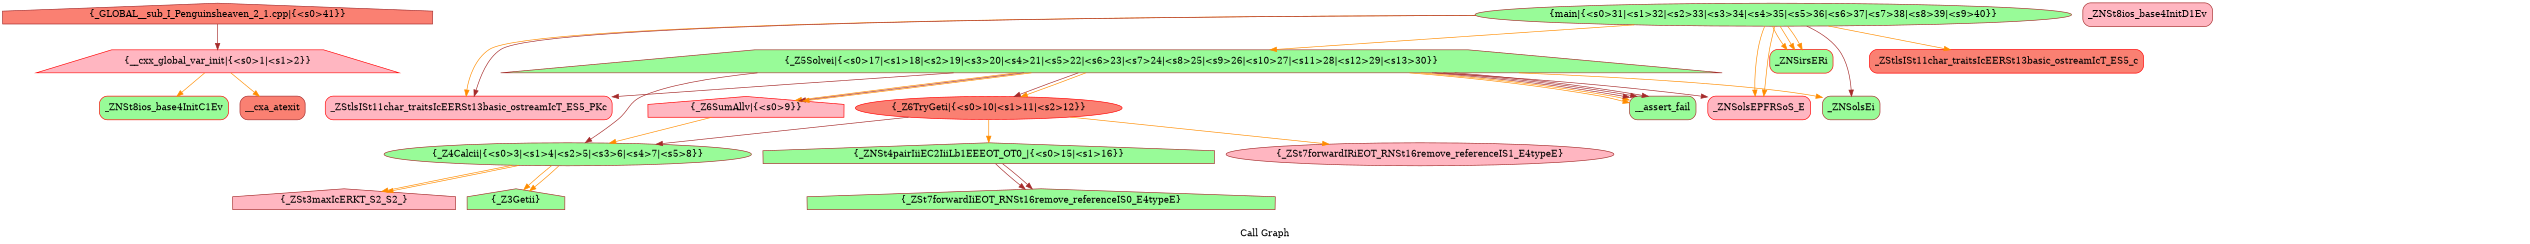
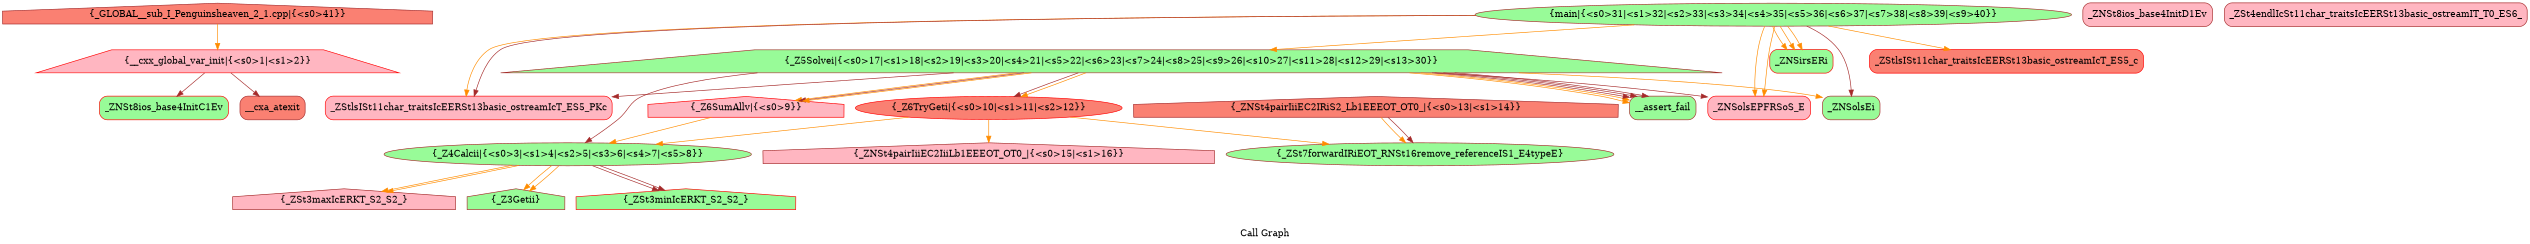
node "_ZSt4endlIcSt11char_traitsIcEERSt13basic_ostreamIT_T0_ES6_": added
edge "{_GLOBAL__sub_I_Penguinsheaven_2_1.cpp|{<s0>41}}" -> "{__cxx_global_var_init|{<s0>1|<s1>2}}": color brown -> darkorange
edge "{__cxx_global_var_init|{<s0>1|<s1>2}}" -> "_ZNSt8ios_base4InitC1Ev": color darkorange -> brown
edge "{__cxx_global_var_init|{<s0>1|<s1>2}}" -> "__cxa_atexit": color darkorange -> brown
node "{_ZNSt4pairIiiEC2IRiS2_Lb1EEEOT_OT0_|{<s0>13|<s1>14}}": added
edge "{_Z6TryGeti|{<s0>10|<s1>11|<s2>12}}" -> "{_Z4Calcii|{<s0>3|<s1>4|<s2>5|<s3>6|<s4>7|<s5>8}}": color brown -> darkorange
node "{_ZNSt4pairIiiEC2IiiLb1EEEOT_OT0_|{<s0>15|<s1>16}}": fillcolor palegreen -> lightpink
node "{_ZSt7forwardIRiEOT_RNSt16remove_referenceIS1_E4typeE}": fillcolor lightpink -> palegreen
node "{_ZSt3minIcERKT_S2_S2_}": added
node "{_ZSt7forwardIiEOT_RNSt16remove_referenceIS0_E4typeE}": removed
